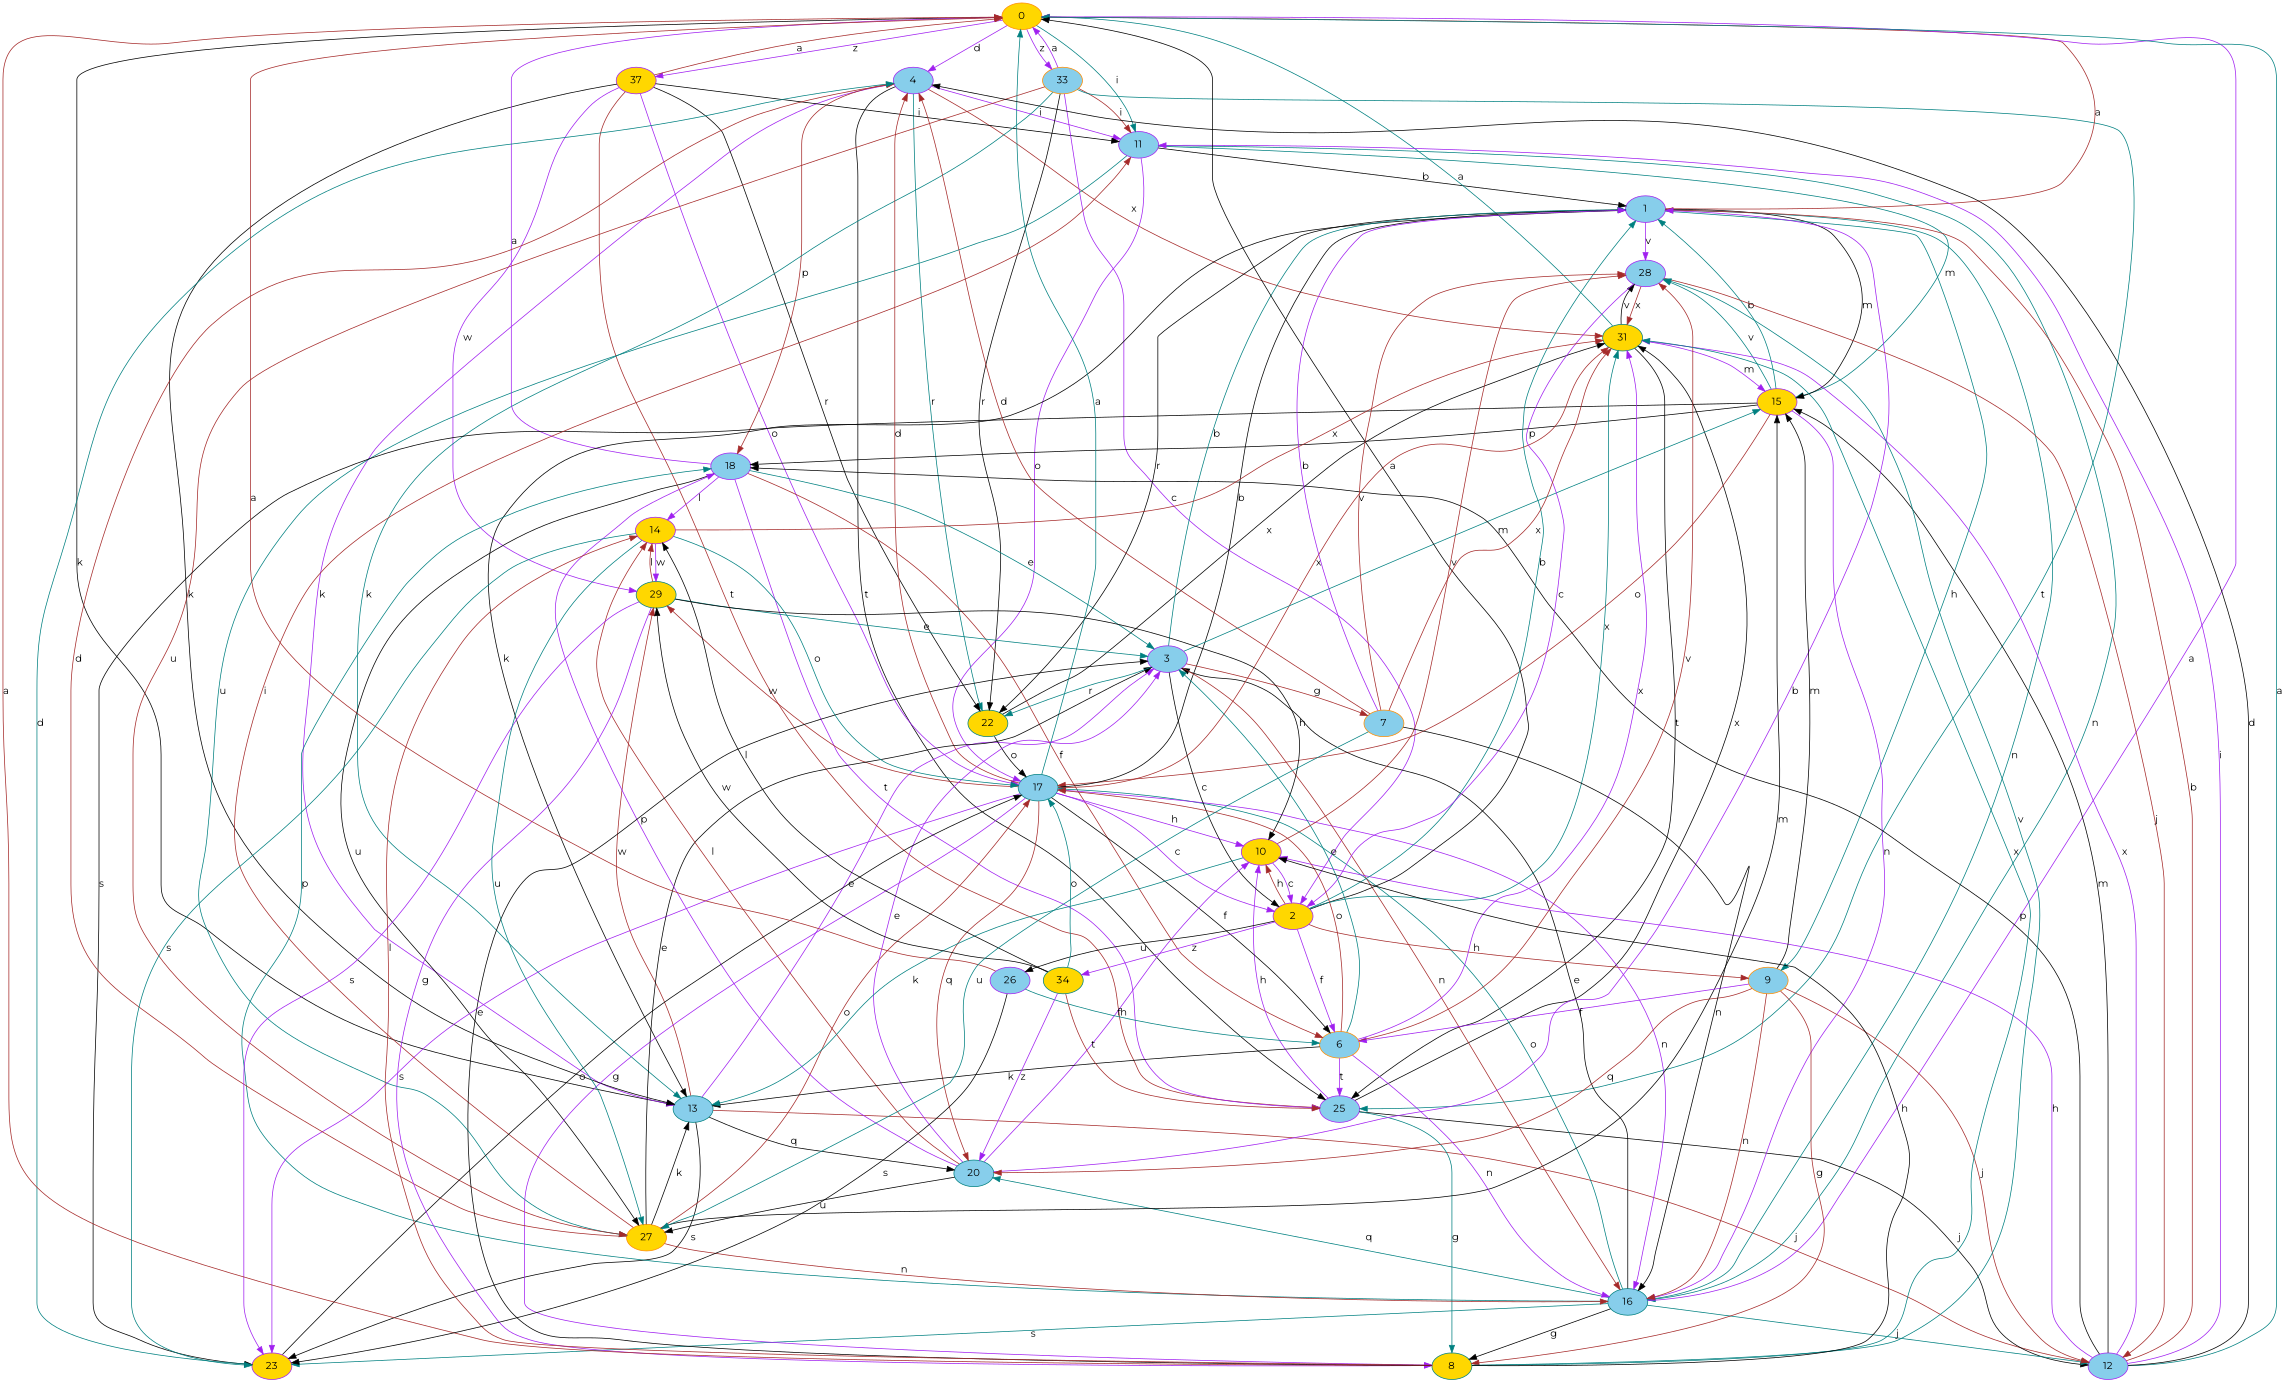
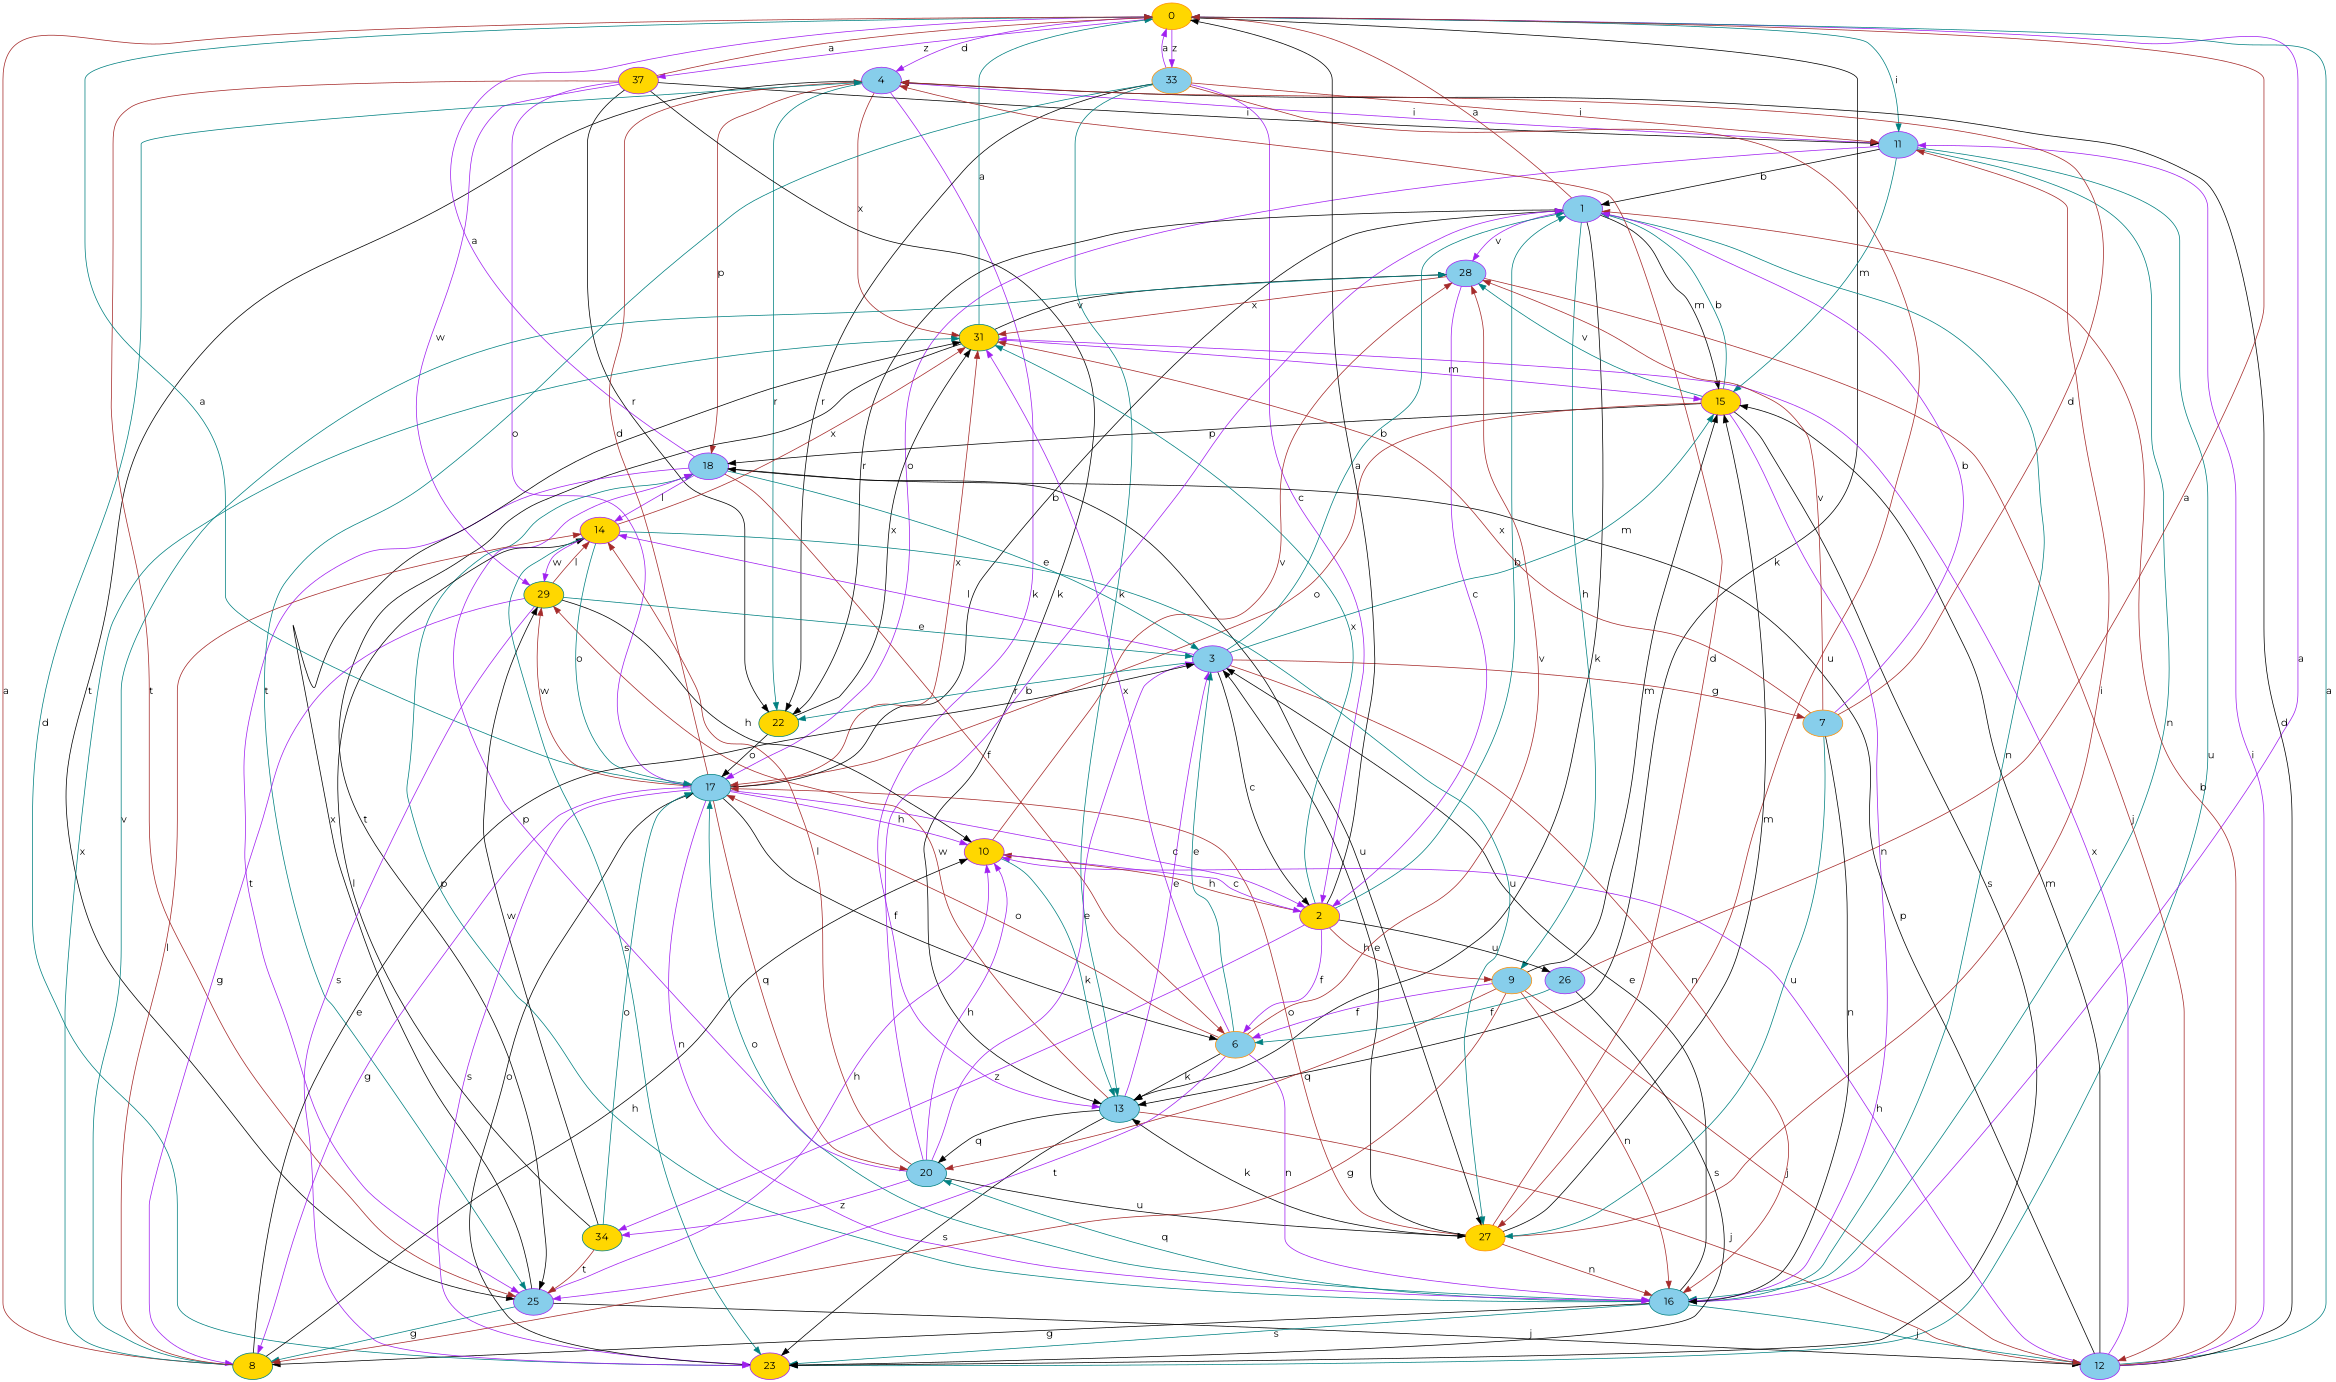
edge "11" -> "27": now "11" -> "23"
edge "3" -> "14": added, label "l"
edge "34" -> "20": reversed
